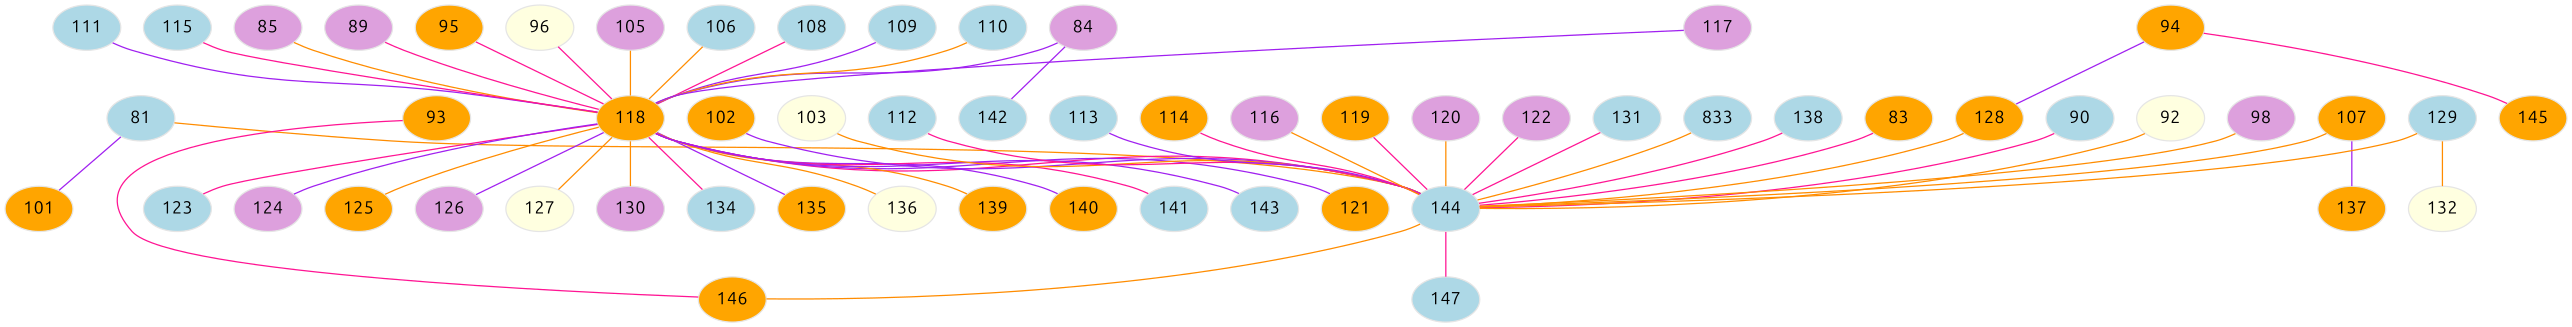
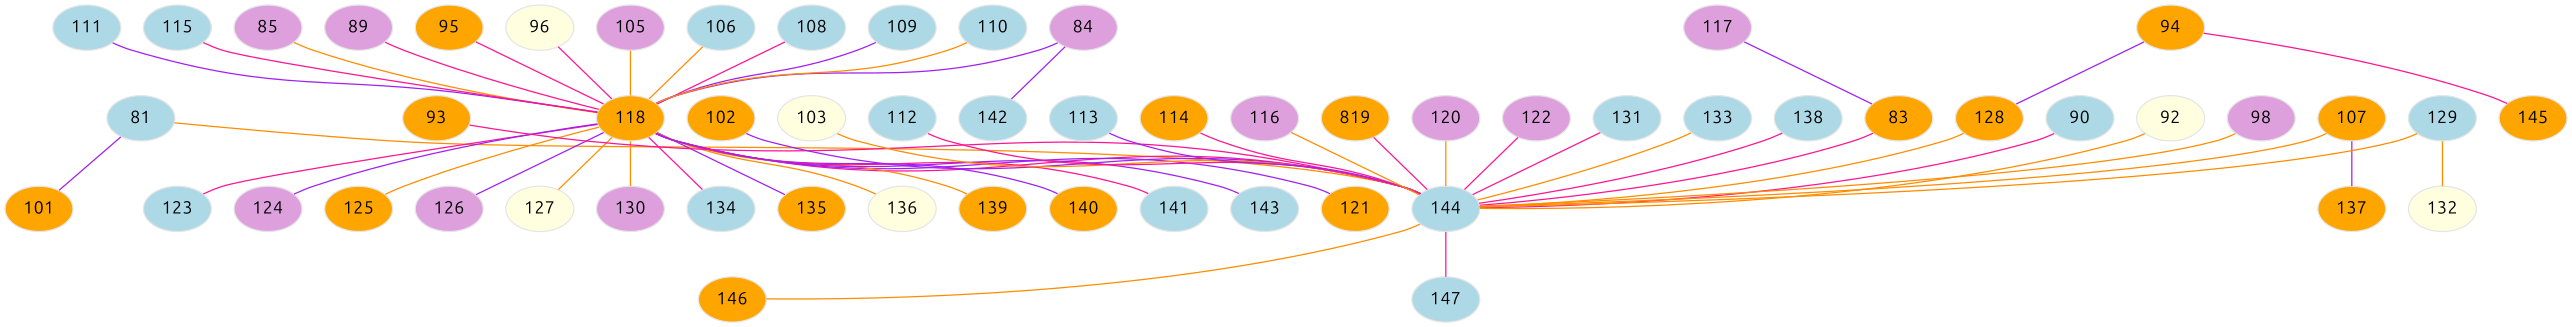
edge "117" -- "118": now "117" -- "83"
node "119": label "119" -> "819"
node "833": label "833" -> "133"
edge "93" -- "146": now "93" -- "144"
